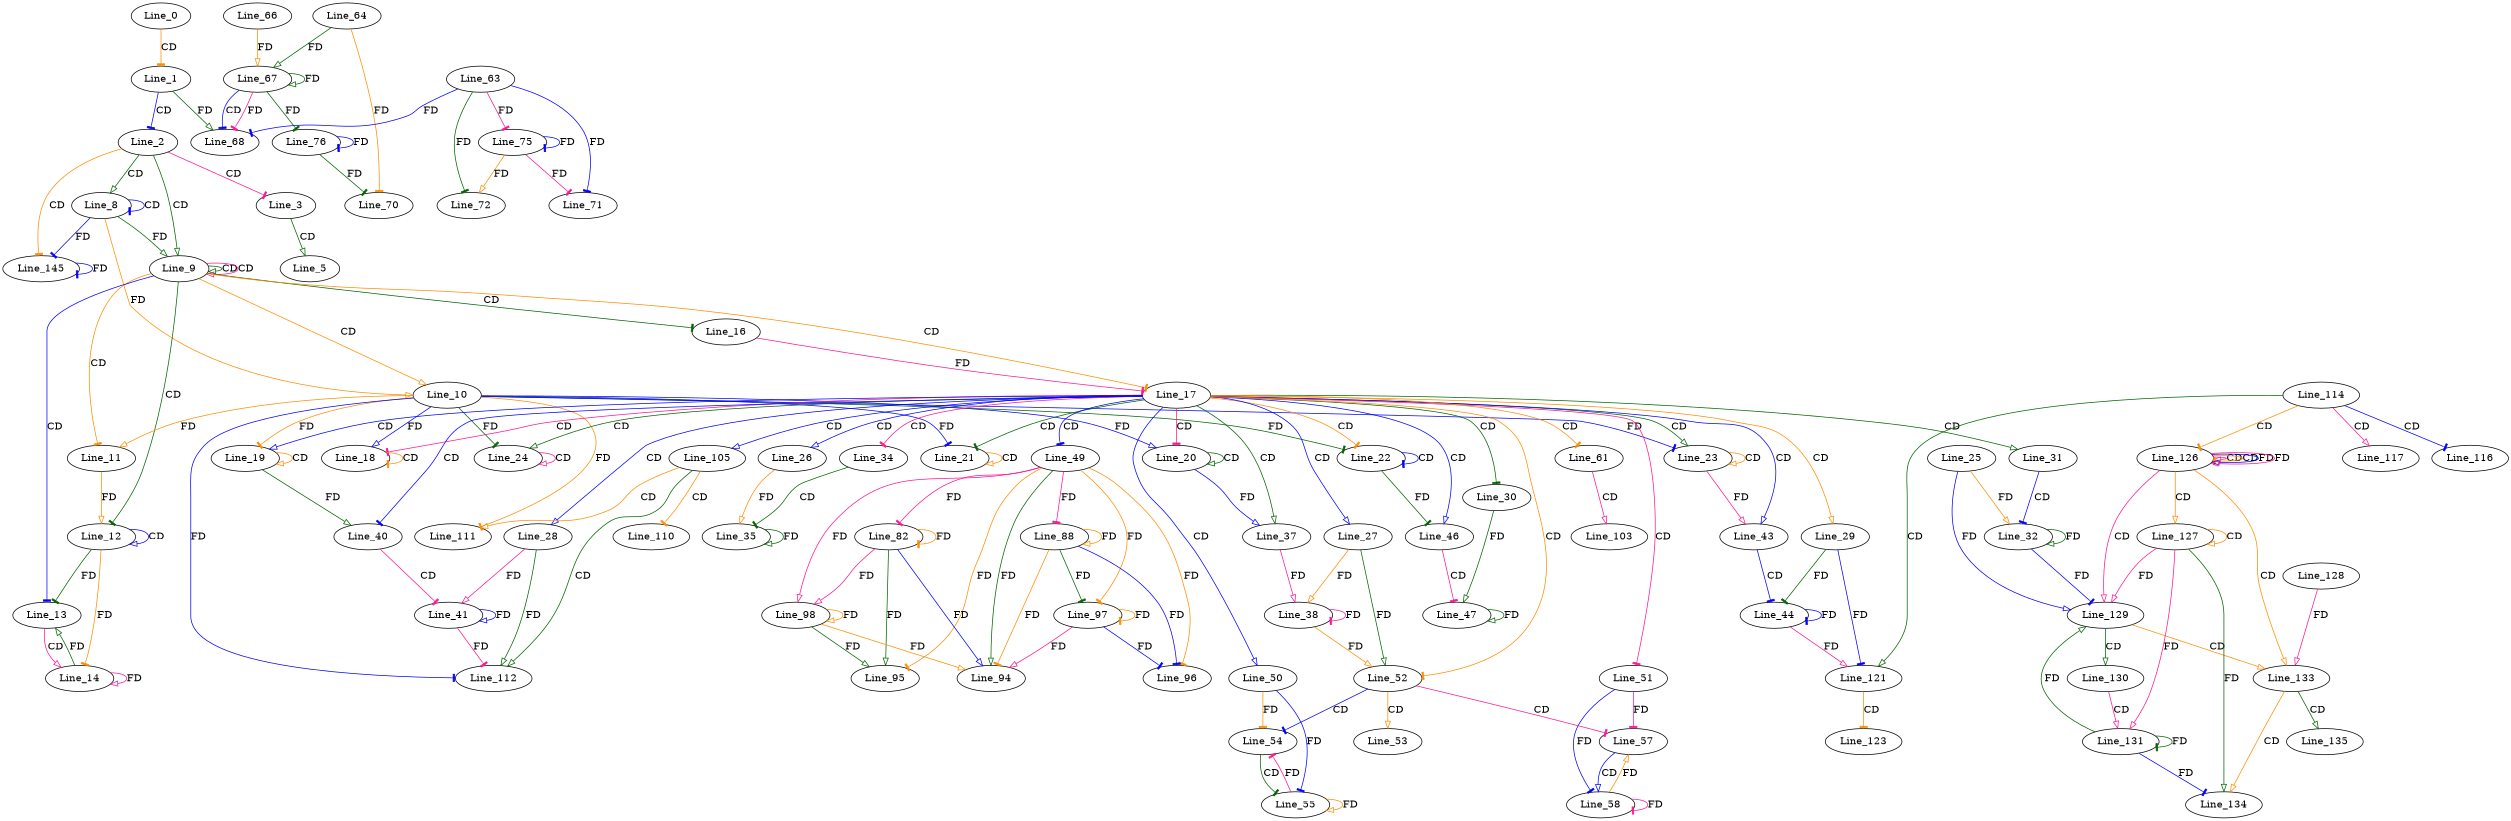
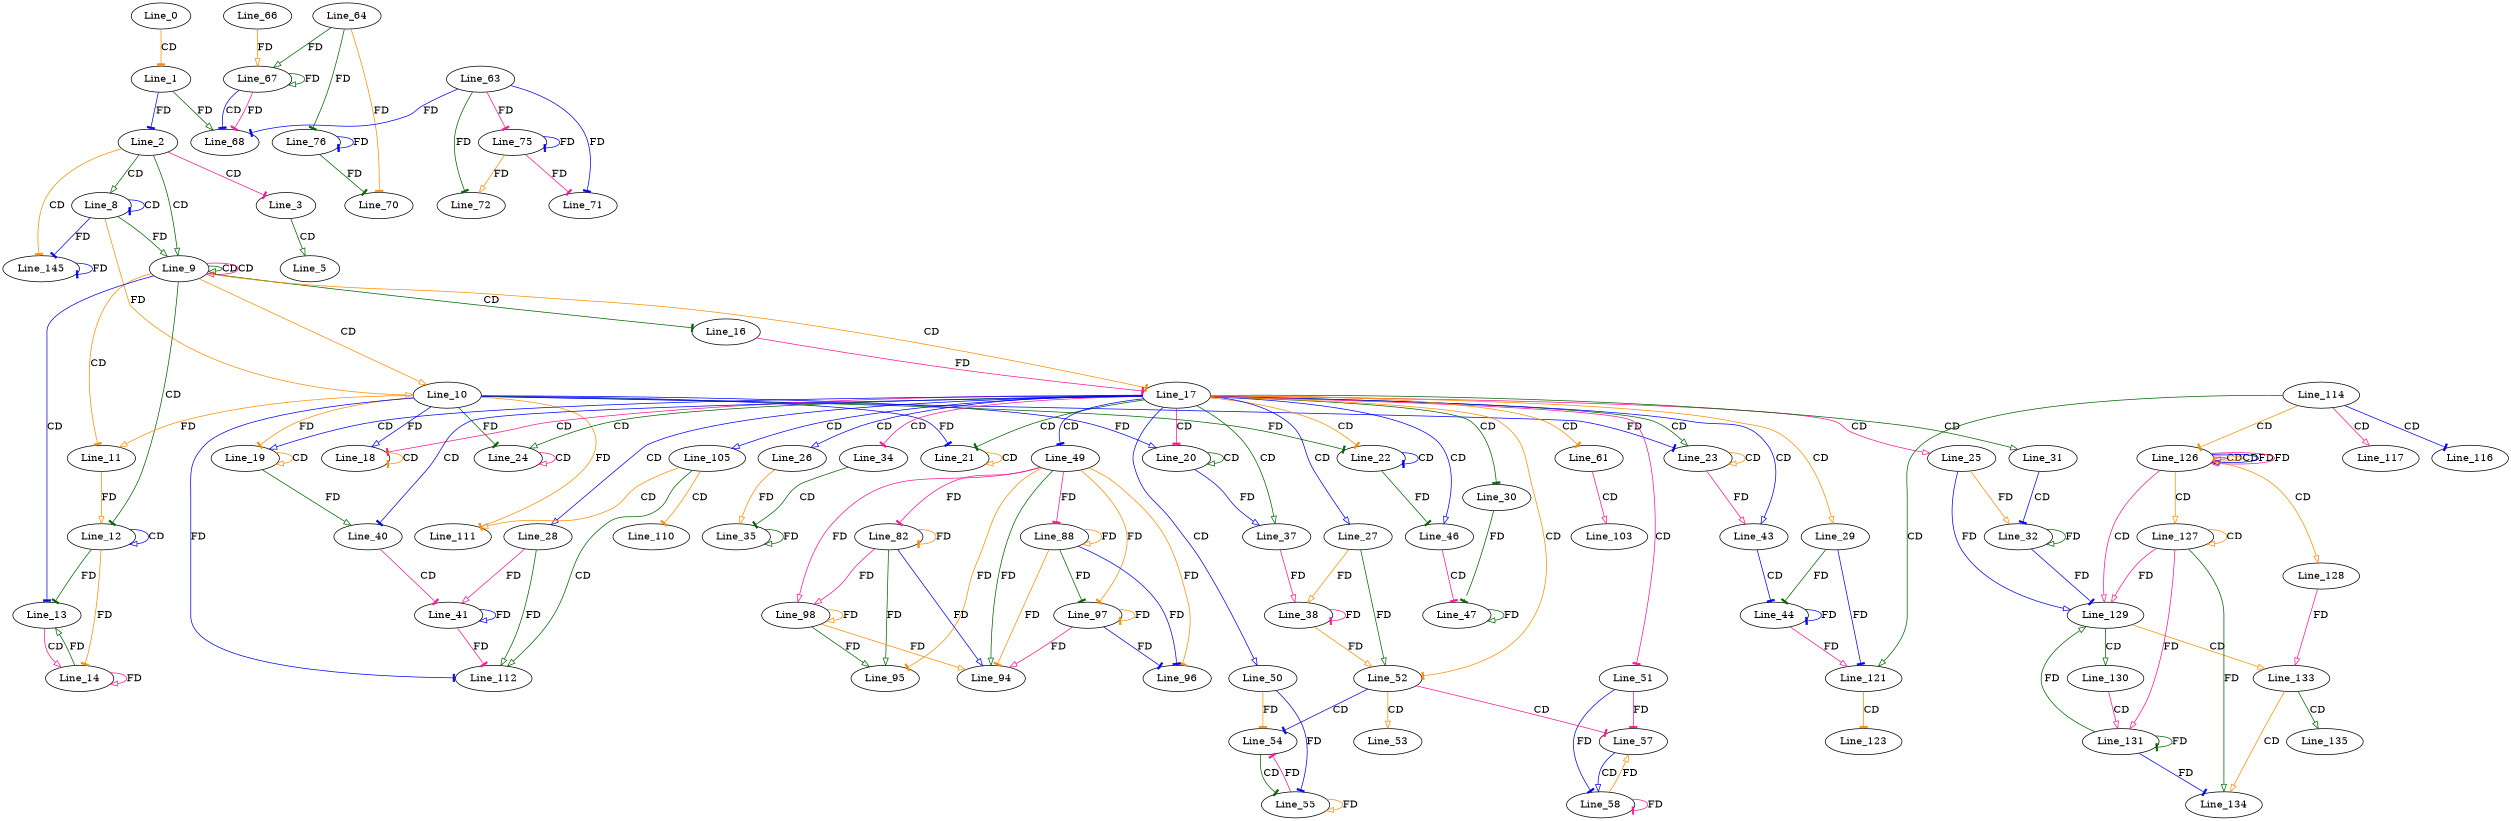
edge "Line_67" -> "Line_76": now "Line_64" -> "Line_76"
edge "Line_1" -> "Line_2": label "CD" -> "FD"
edge "Line_17" -> "Line_25": added, label "CD"
edge "Line_126" -> "Line_133": now "Line_126" -> "Line_128"
edge "Line_30" -> "Line_47": arrowhead onormal -> tee
